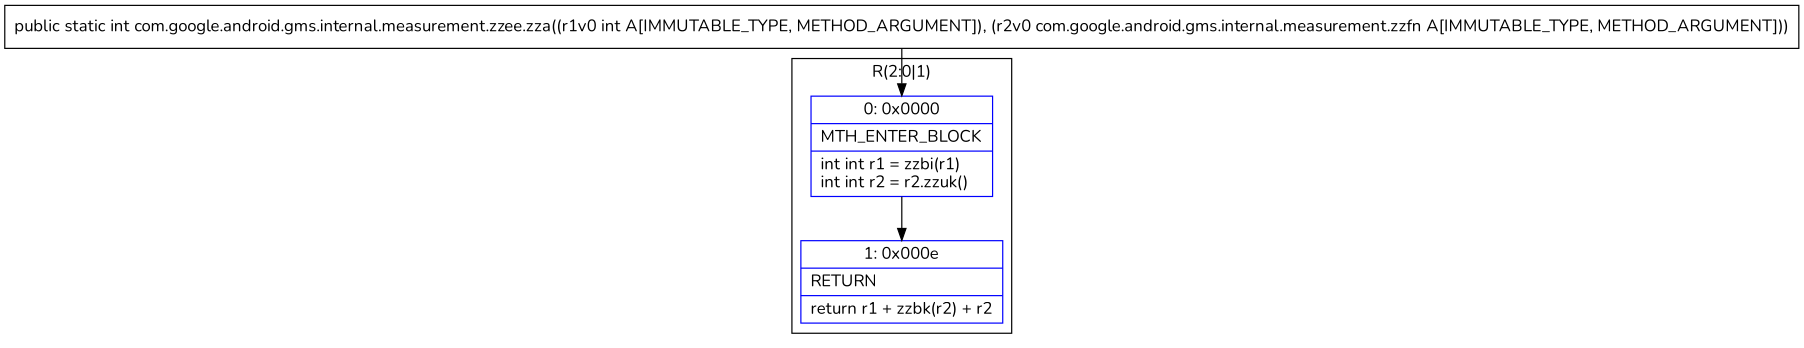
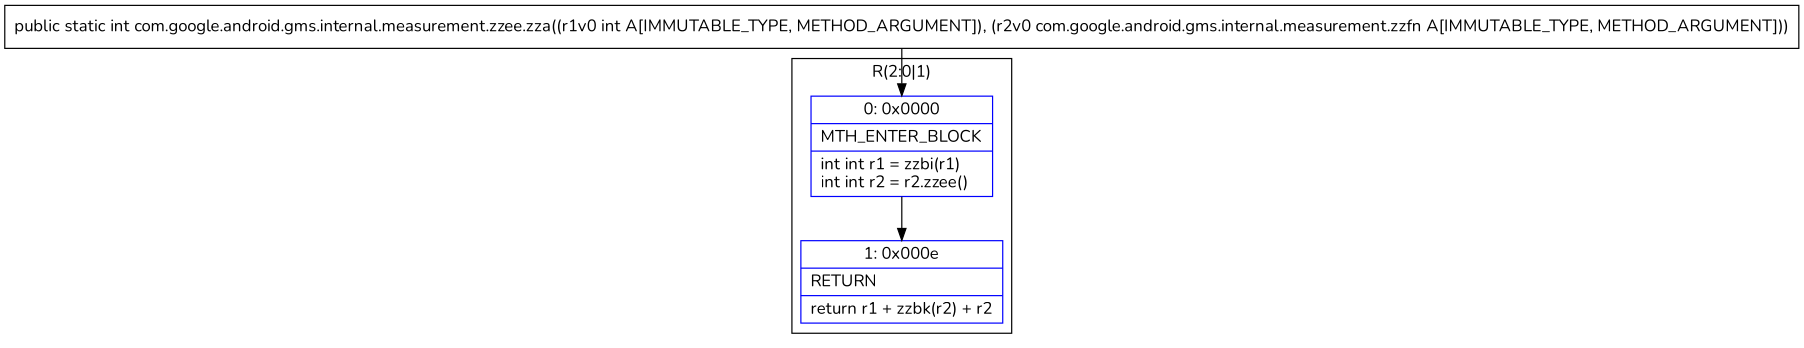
node "0: 0x0000": text "int int r2 = r2.zzuk()" -> "int int r2 = r2.zzee()"
